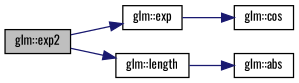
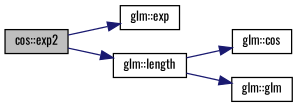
edge "glm::exp" -> "glm::cos": now "glm::length" -> "glm::cos"
node "glm::exp2": label "glm::exp2" -> "cos::exp2"
node "glm::abs": label "glm::abs" -> "glm::glm"
